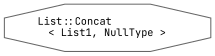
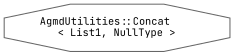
node "List::Concat < List1, NullType >": label "List::Concat < List1, NullType >" -> "AgmdUtilities::Concat < List1, NullType >"
